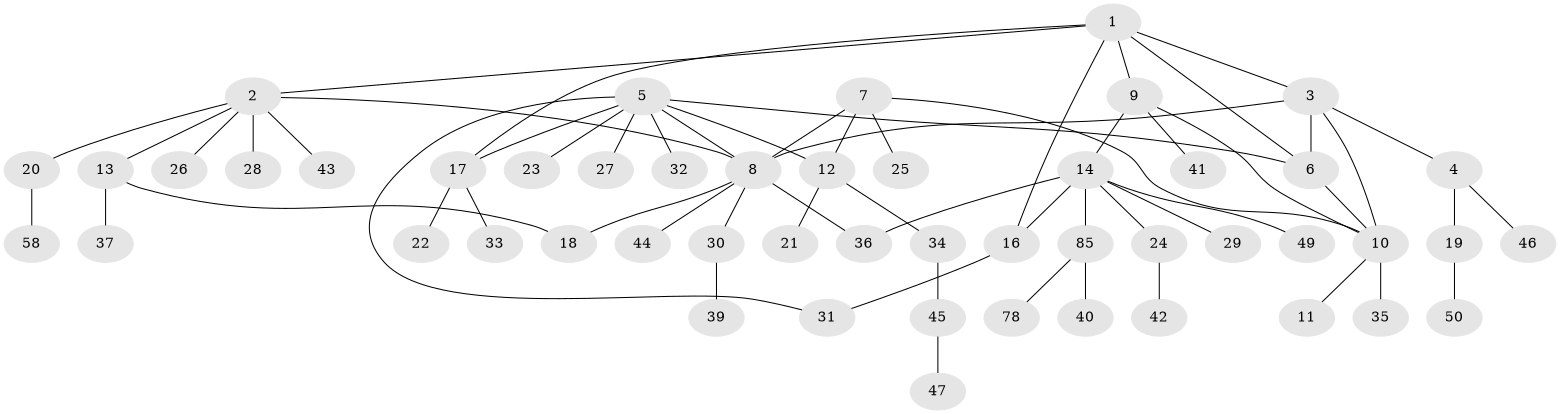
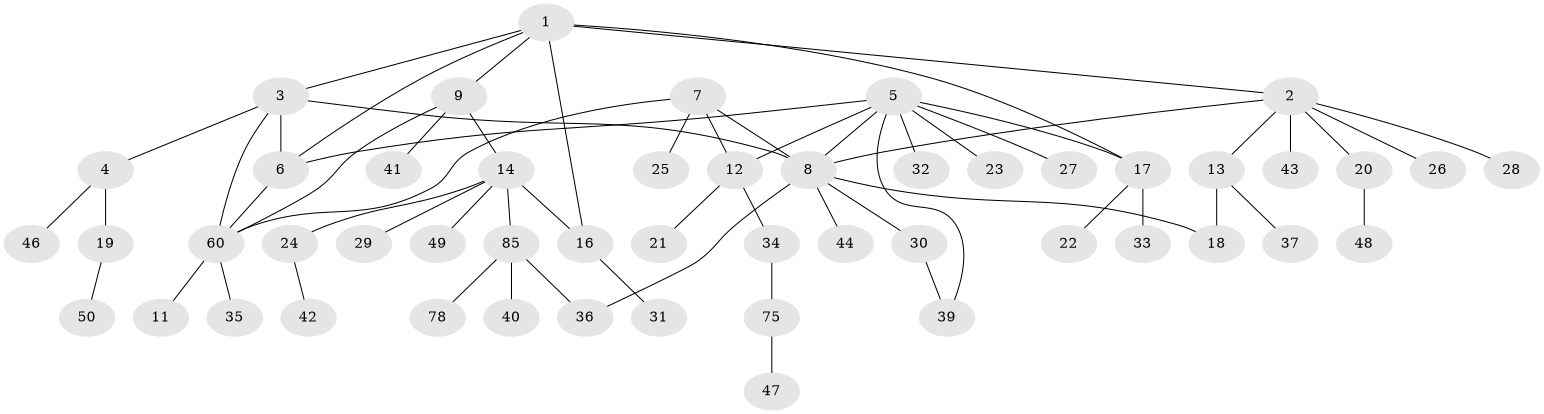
edge "14" -- "36": now "85" -- "36"
node "58": label "58" -> "48"
node "10": label "10" -> "60"
edge "5" -- "31": now "5" -- "39"
node "45": label "45" -> "75"
